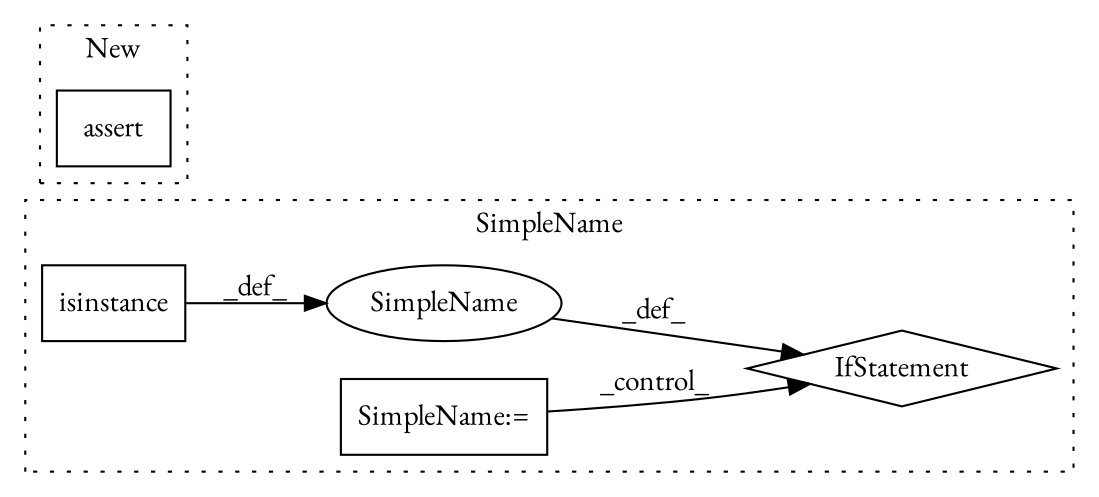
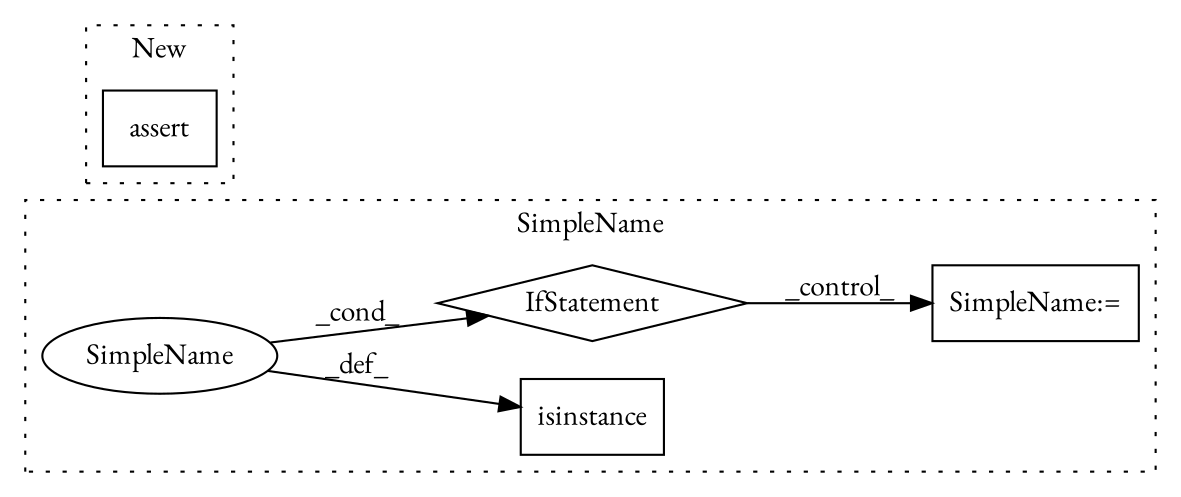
edge "isinstance" -> "SimpleName": reversed
edge "SimpleName" -> "IfStatement": label "_def_" -> "_cond_"
edge "SimpleName:=" -> "IfStatement": reversed
